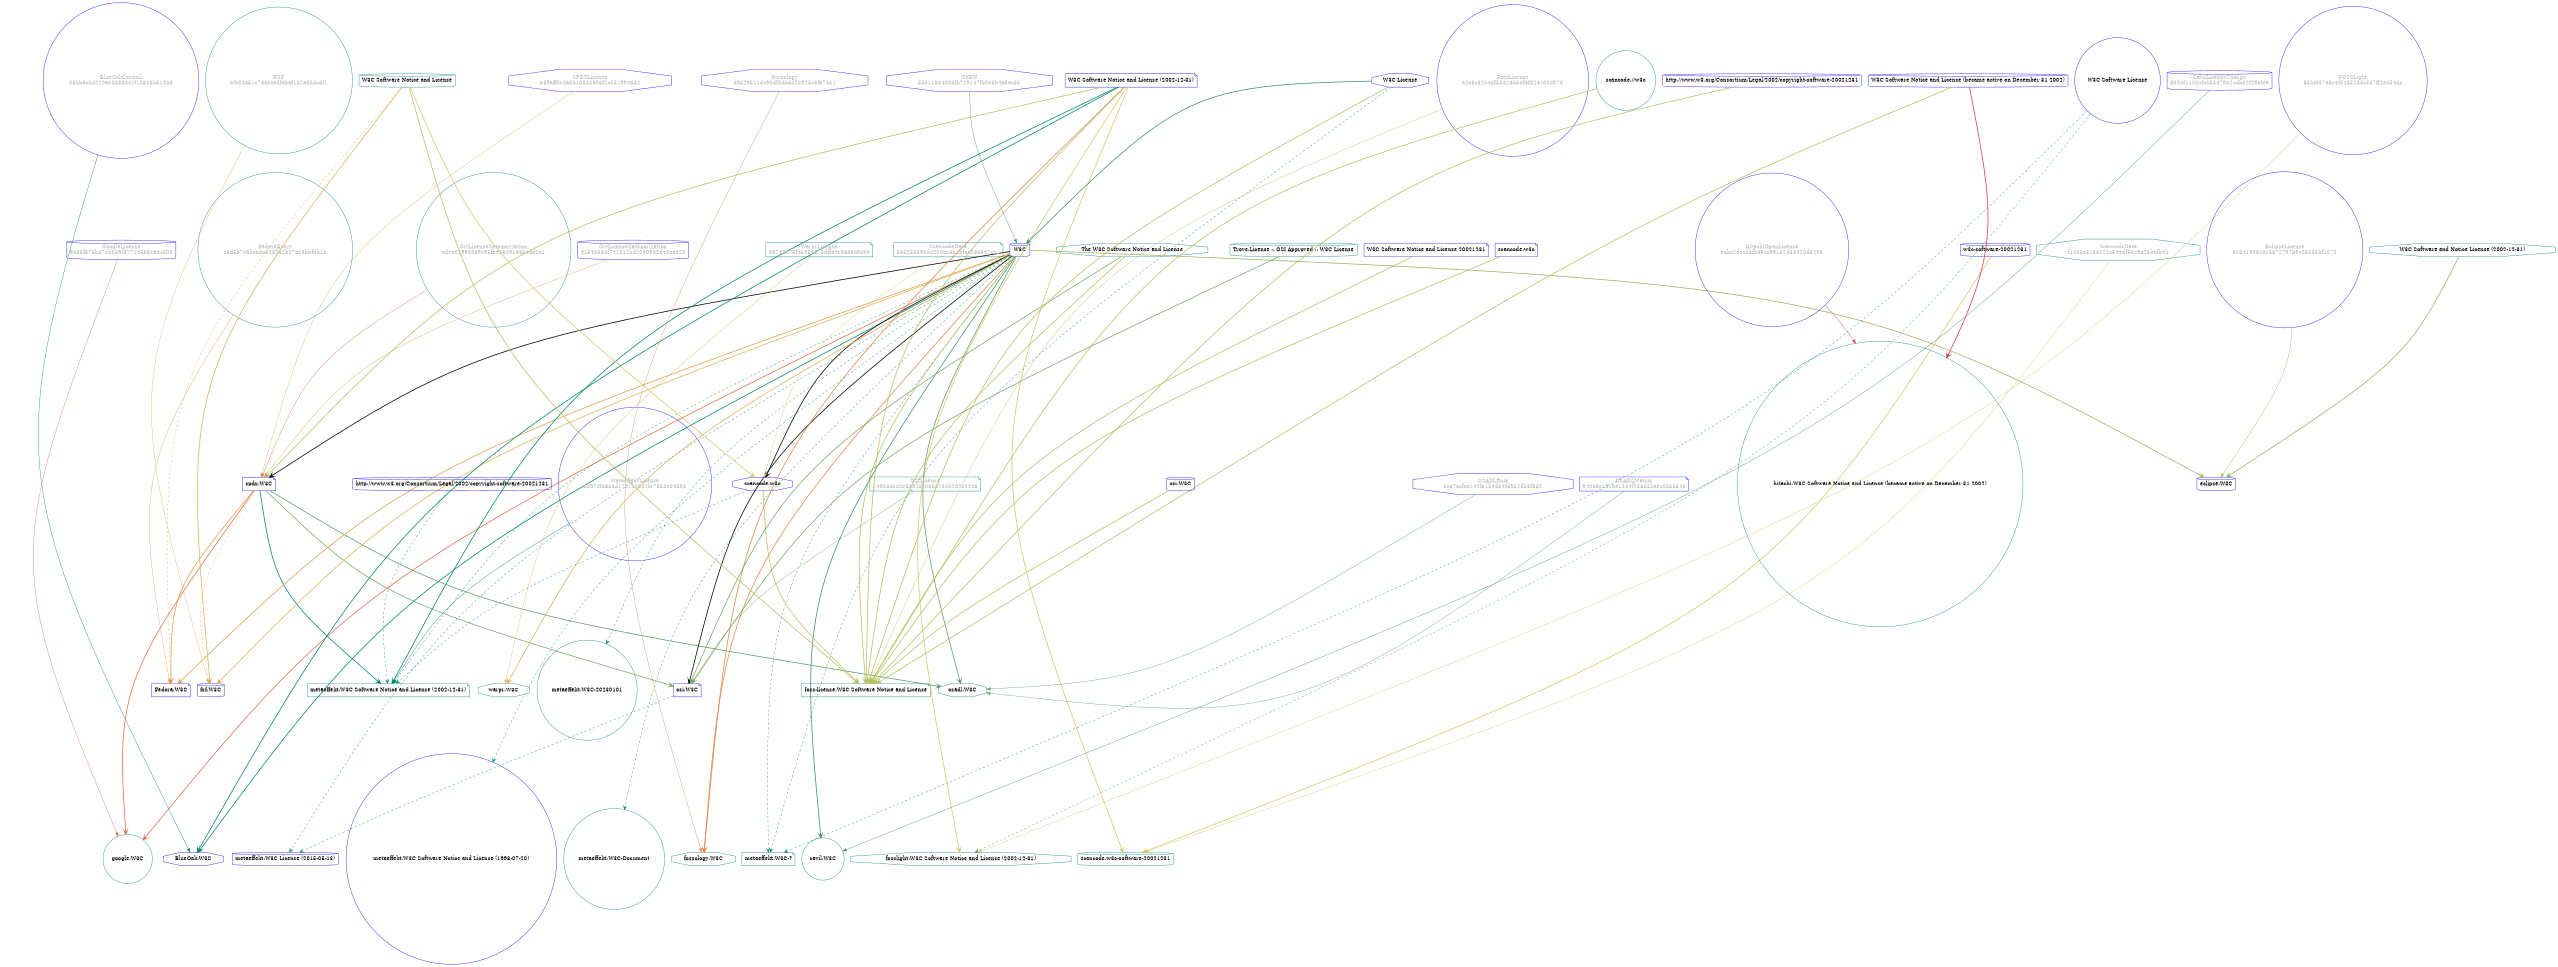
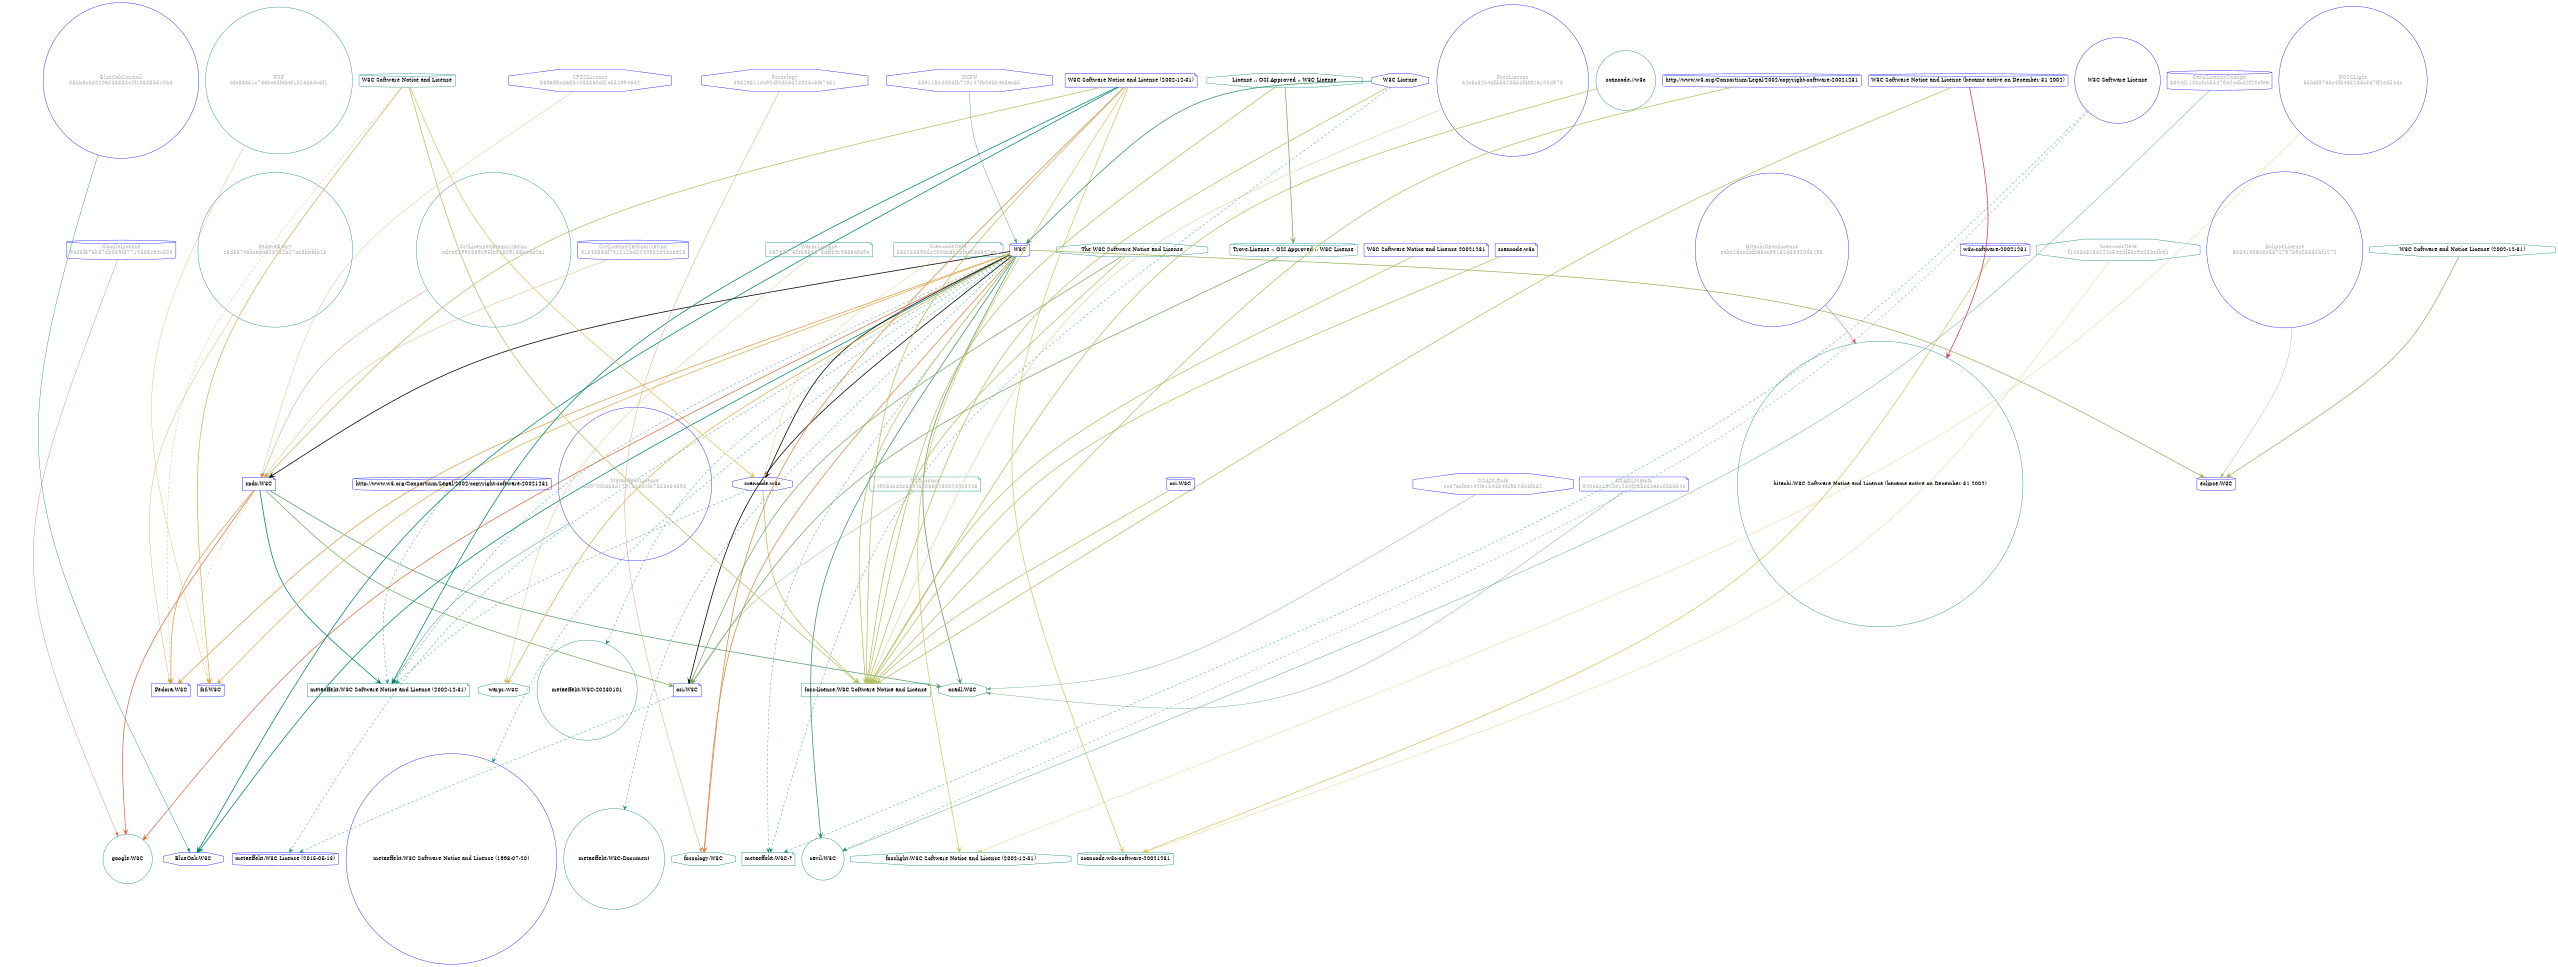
node "License :: OSI Approved :: W3C License": added
edge "W3C Software License" -> "fosslight:W3C Software Notice and License (2002-12-31)": now "W3C Software License" -> "cavil:W3C"
